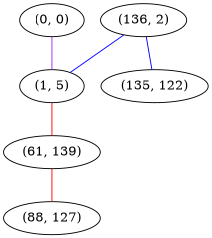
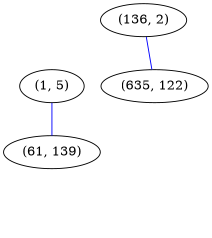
node "(0, 0)": removed
edge "(136, 2)" -- "(1, 5)": removed
node "(135, 122)": label "(135, 122)" -> "(635, 122)"
edge "(1, 5)" -- "(61, 139)": color red -> blue
node "(88, 127)": removed
